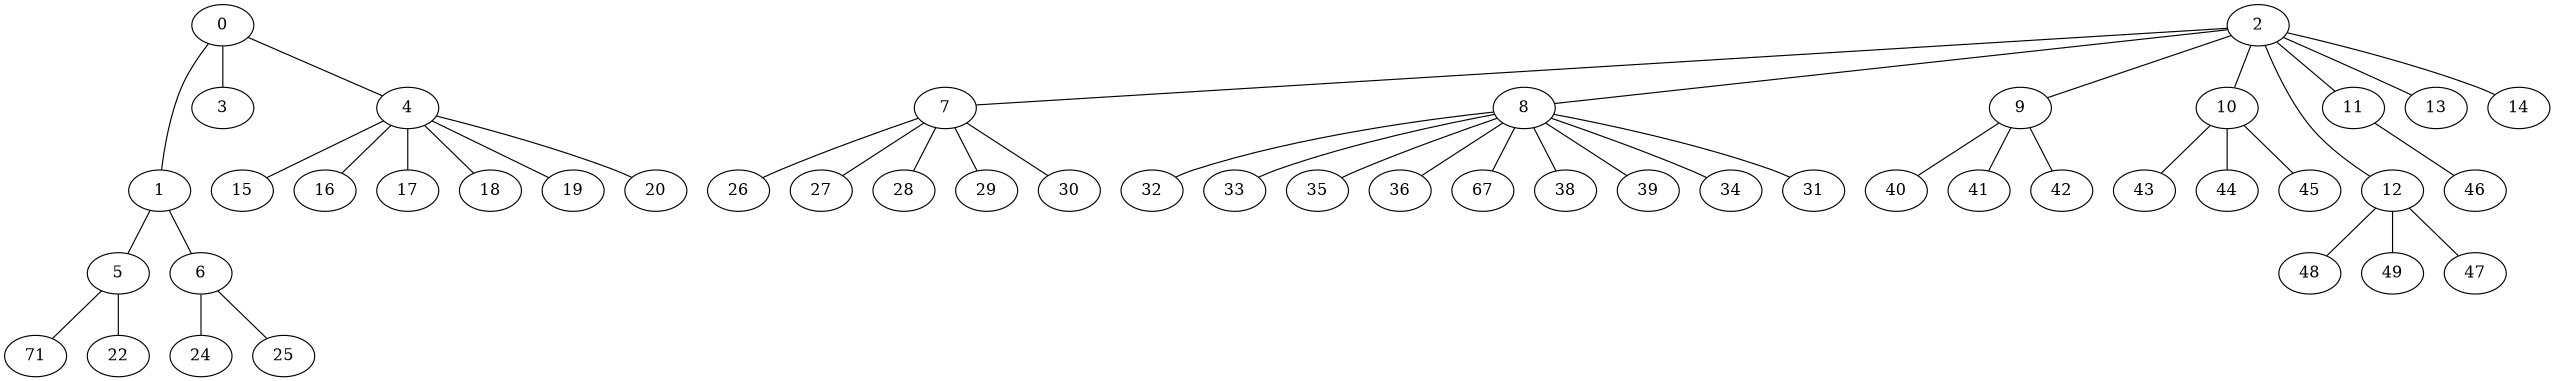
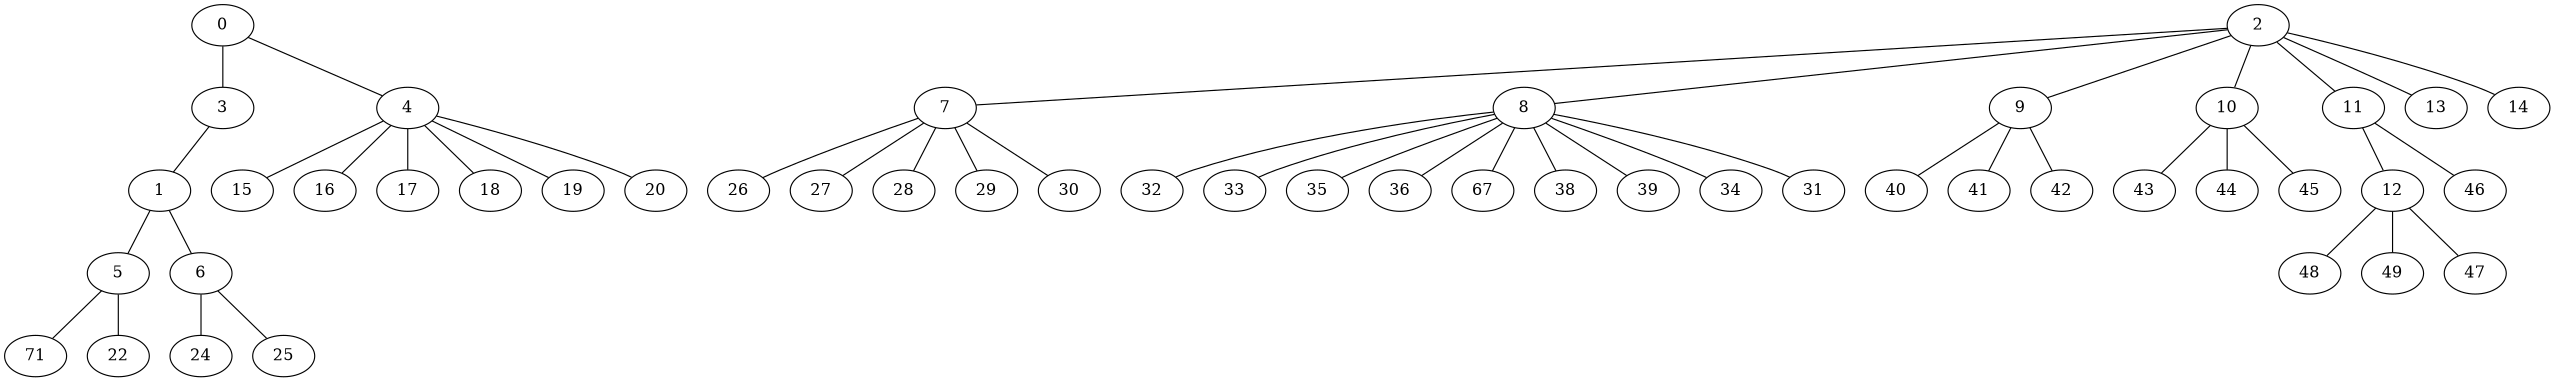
edge "0" -- "1": now "3" -- "1"
edge "2" -- "12": now "11" -- "12"
